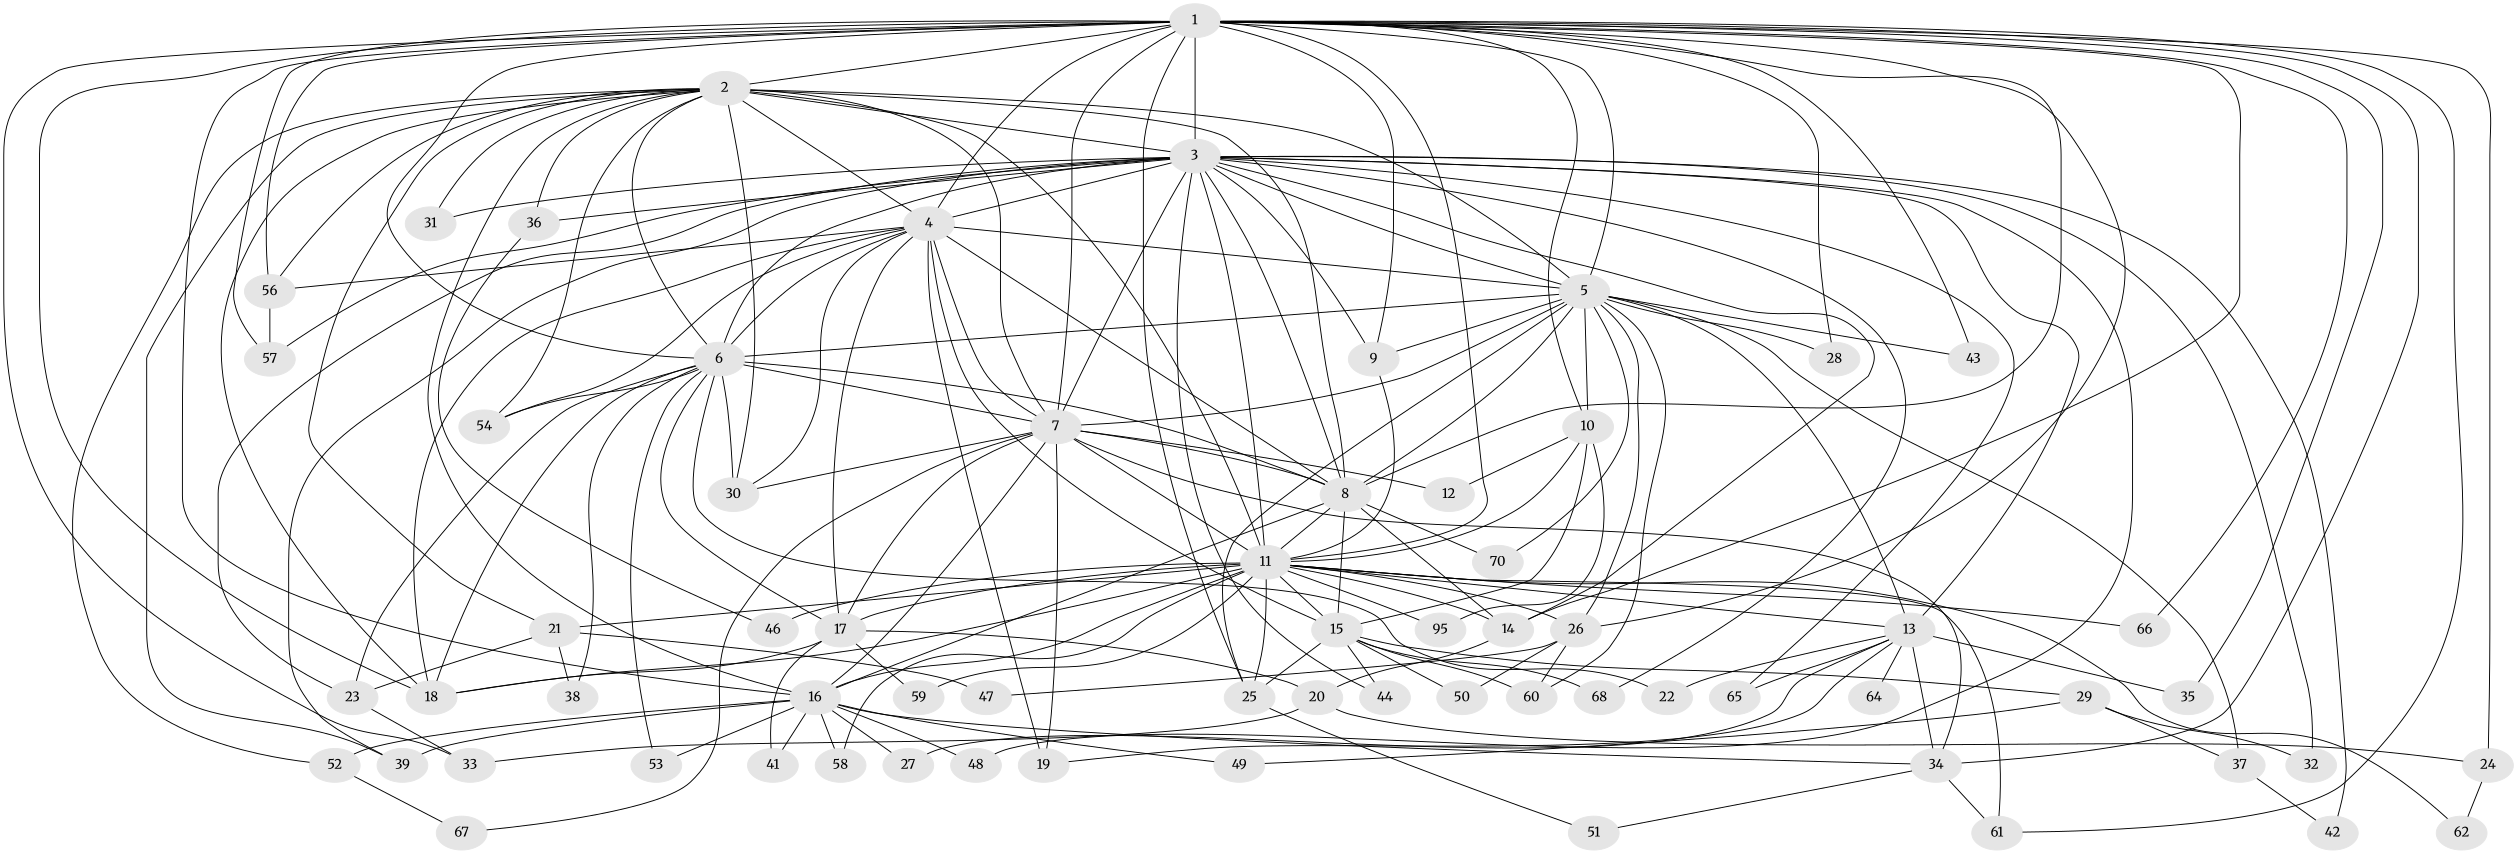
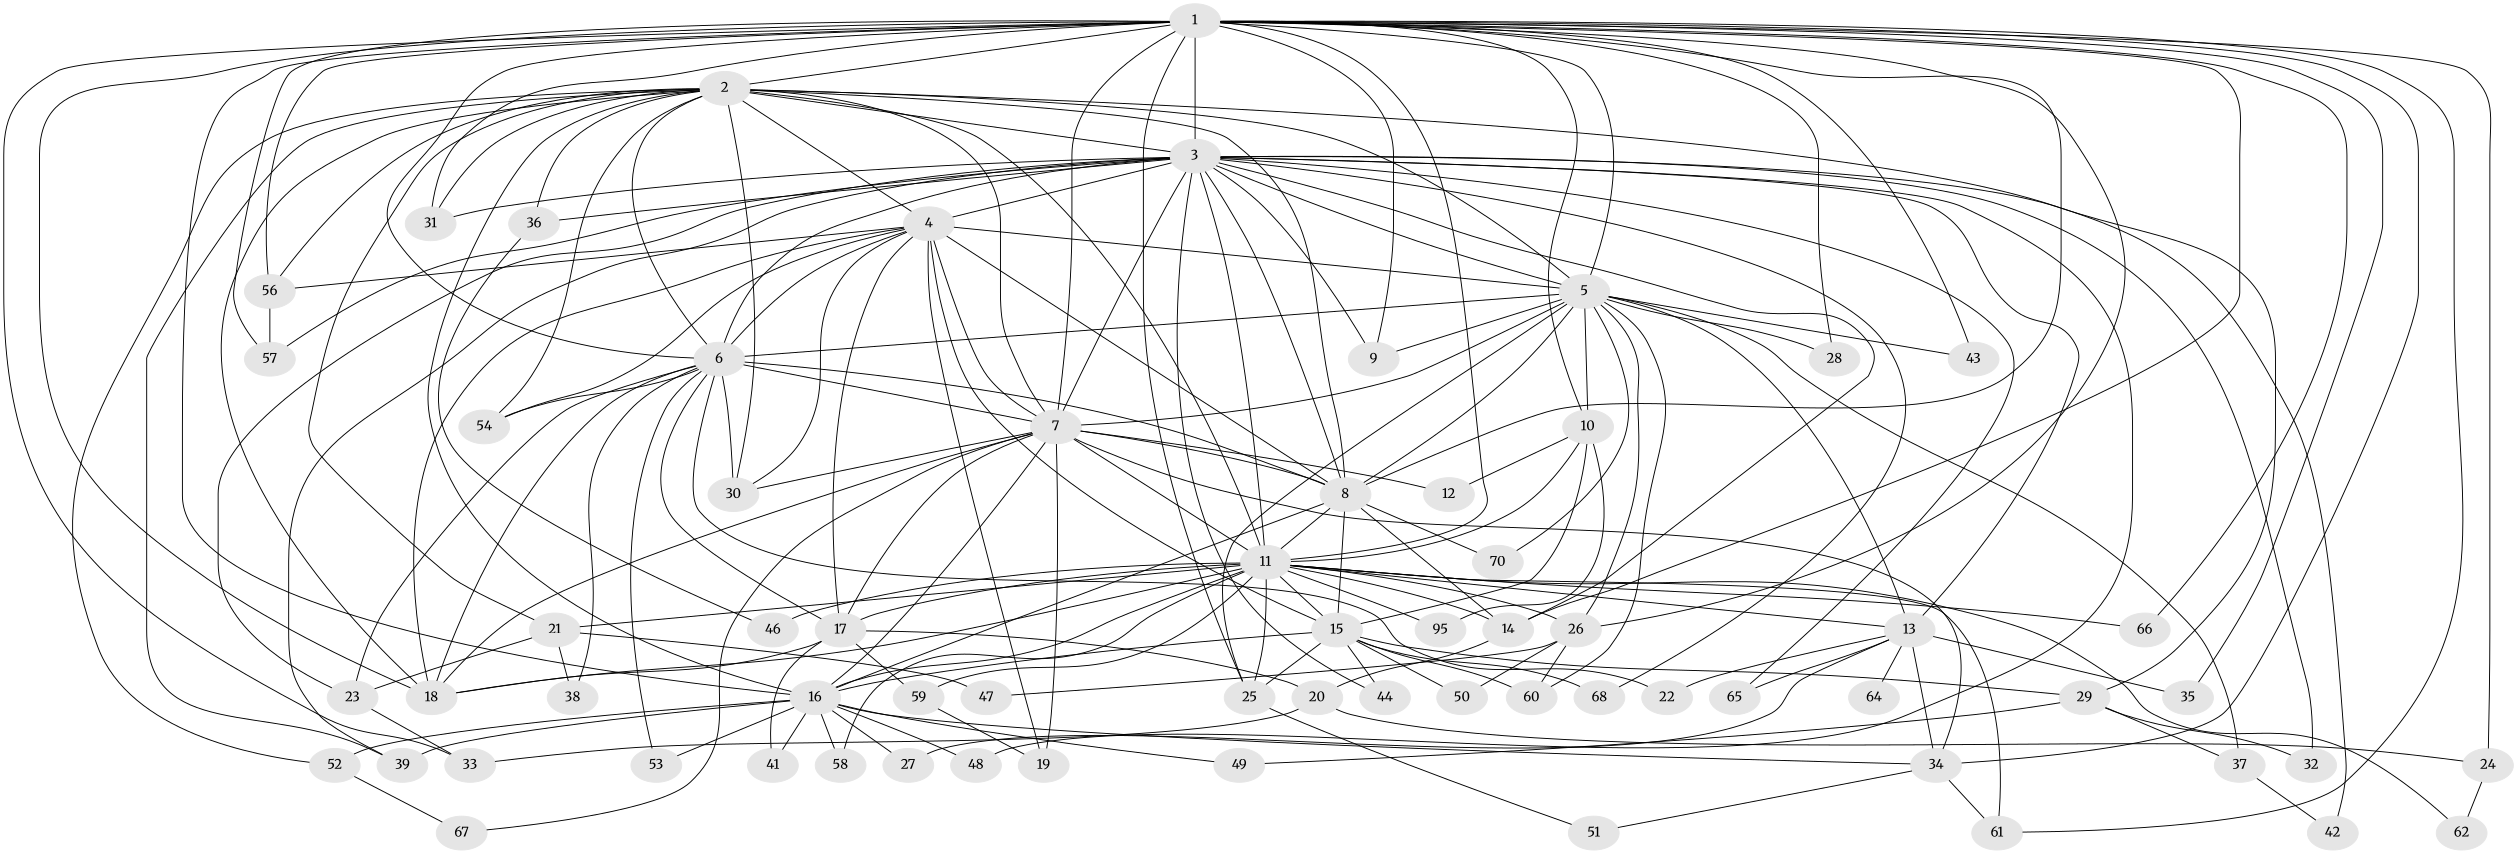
edge "1" -- "4": now "1" -- "31"
edge "2" -- "29": added
edge "9" -- "11": removed
edge "7" -- "18": added
edge "15" -- "16": added
edge "13" -- "19": now "59" -- "19"
